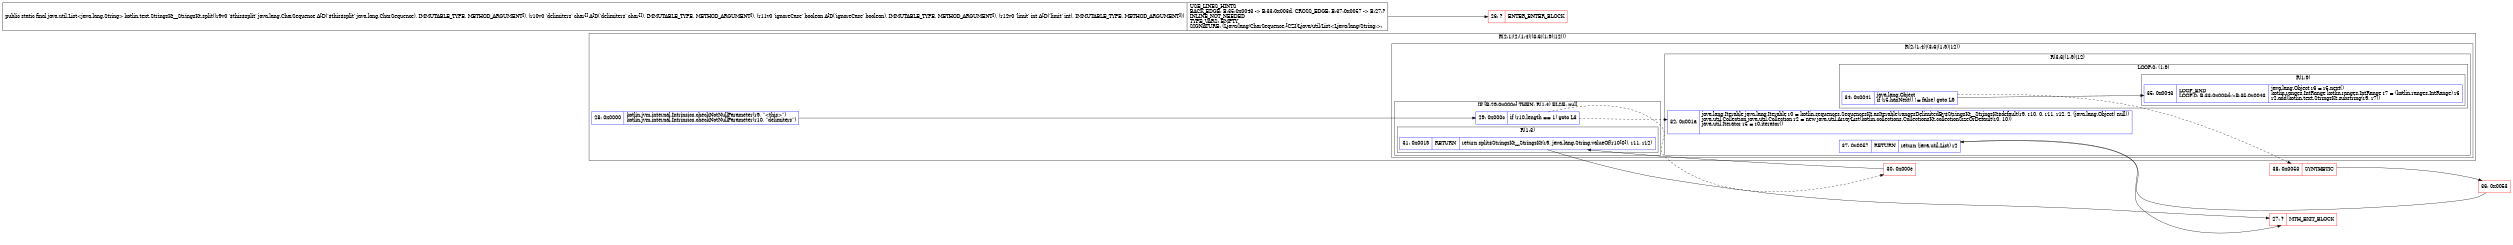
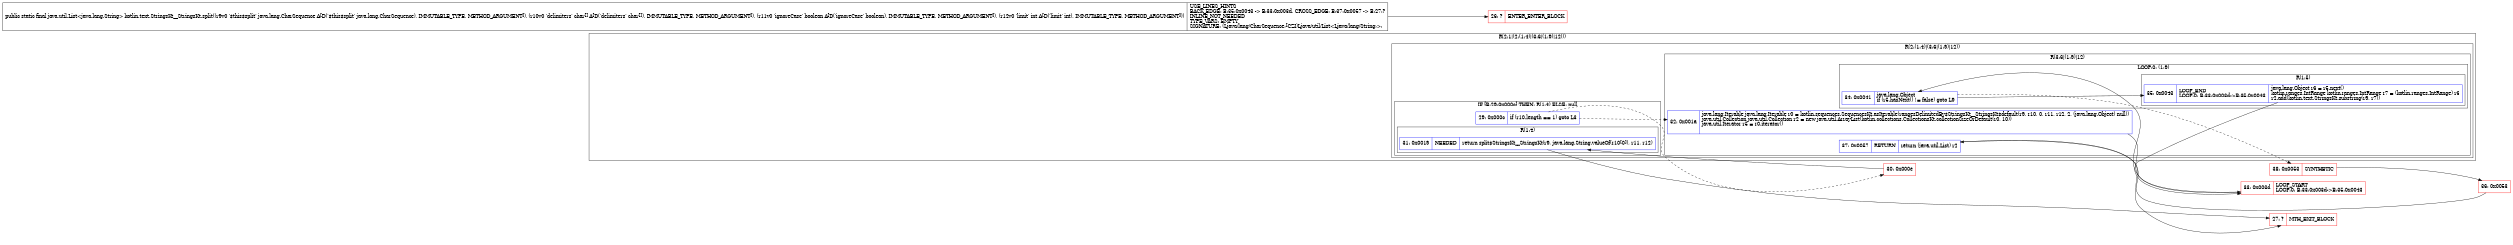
cluster "R(1:9)": label "R(1:9)" -> "R(1:5)"
node "28: 0x0000": removed
cluster "R(1:3)": label "R(1:3)" -> "R(1:4)"
node "31: 0x0019": text "RETURN" -> "NEEDED"
node "33: 0x003d": added
